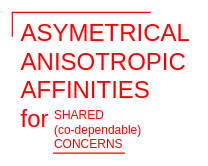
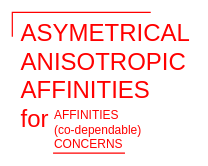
node "SHARED (co-dependable) CONCERNS": label "SHARED (co-dependable) CONCERNS" -> "AFFINITIES (co-dependable) CONCERNS"
